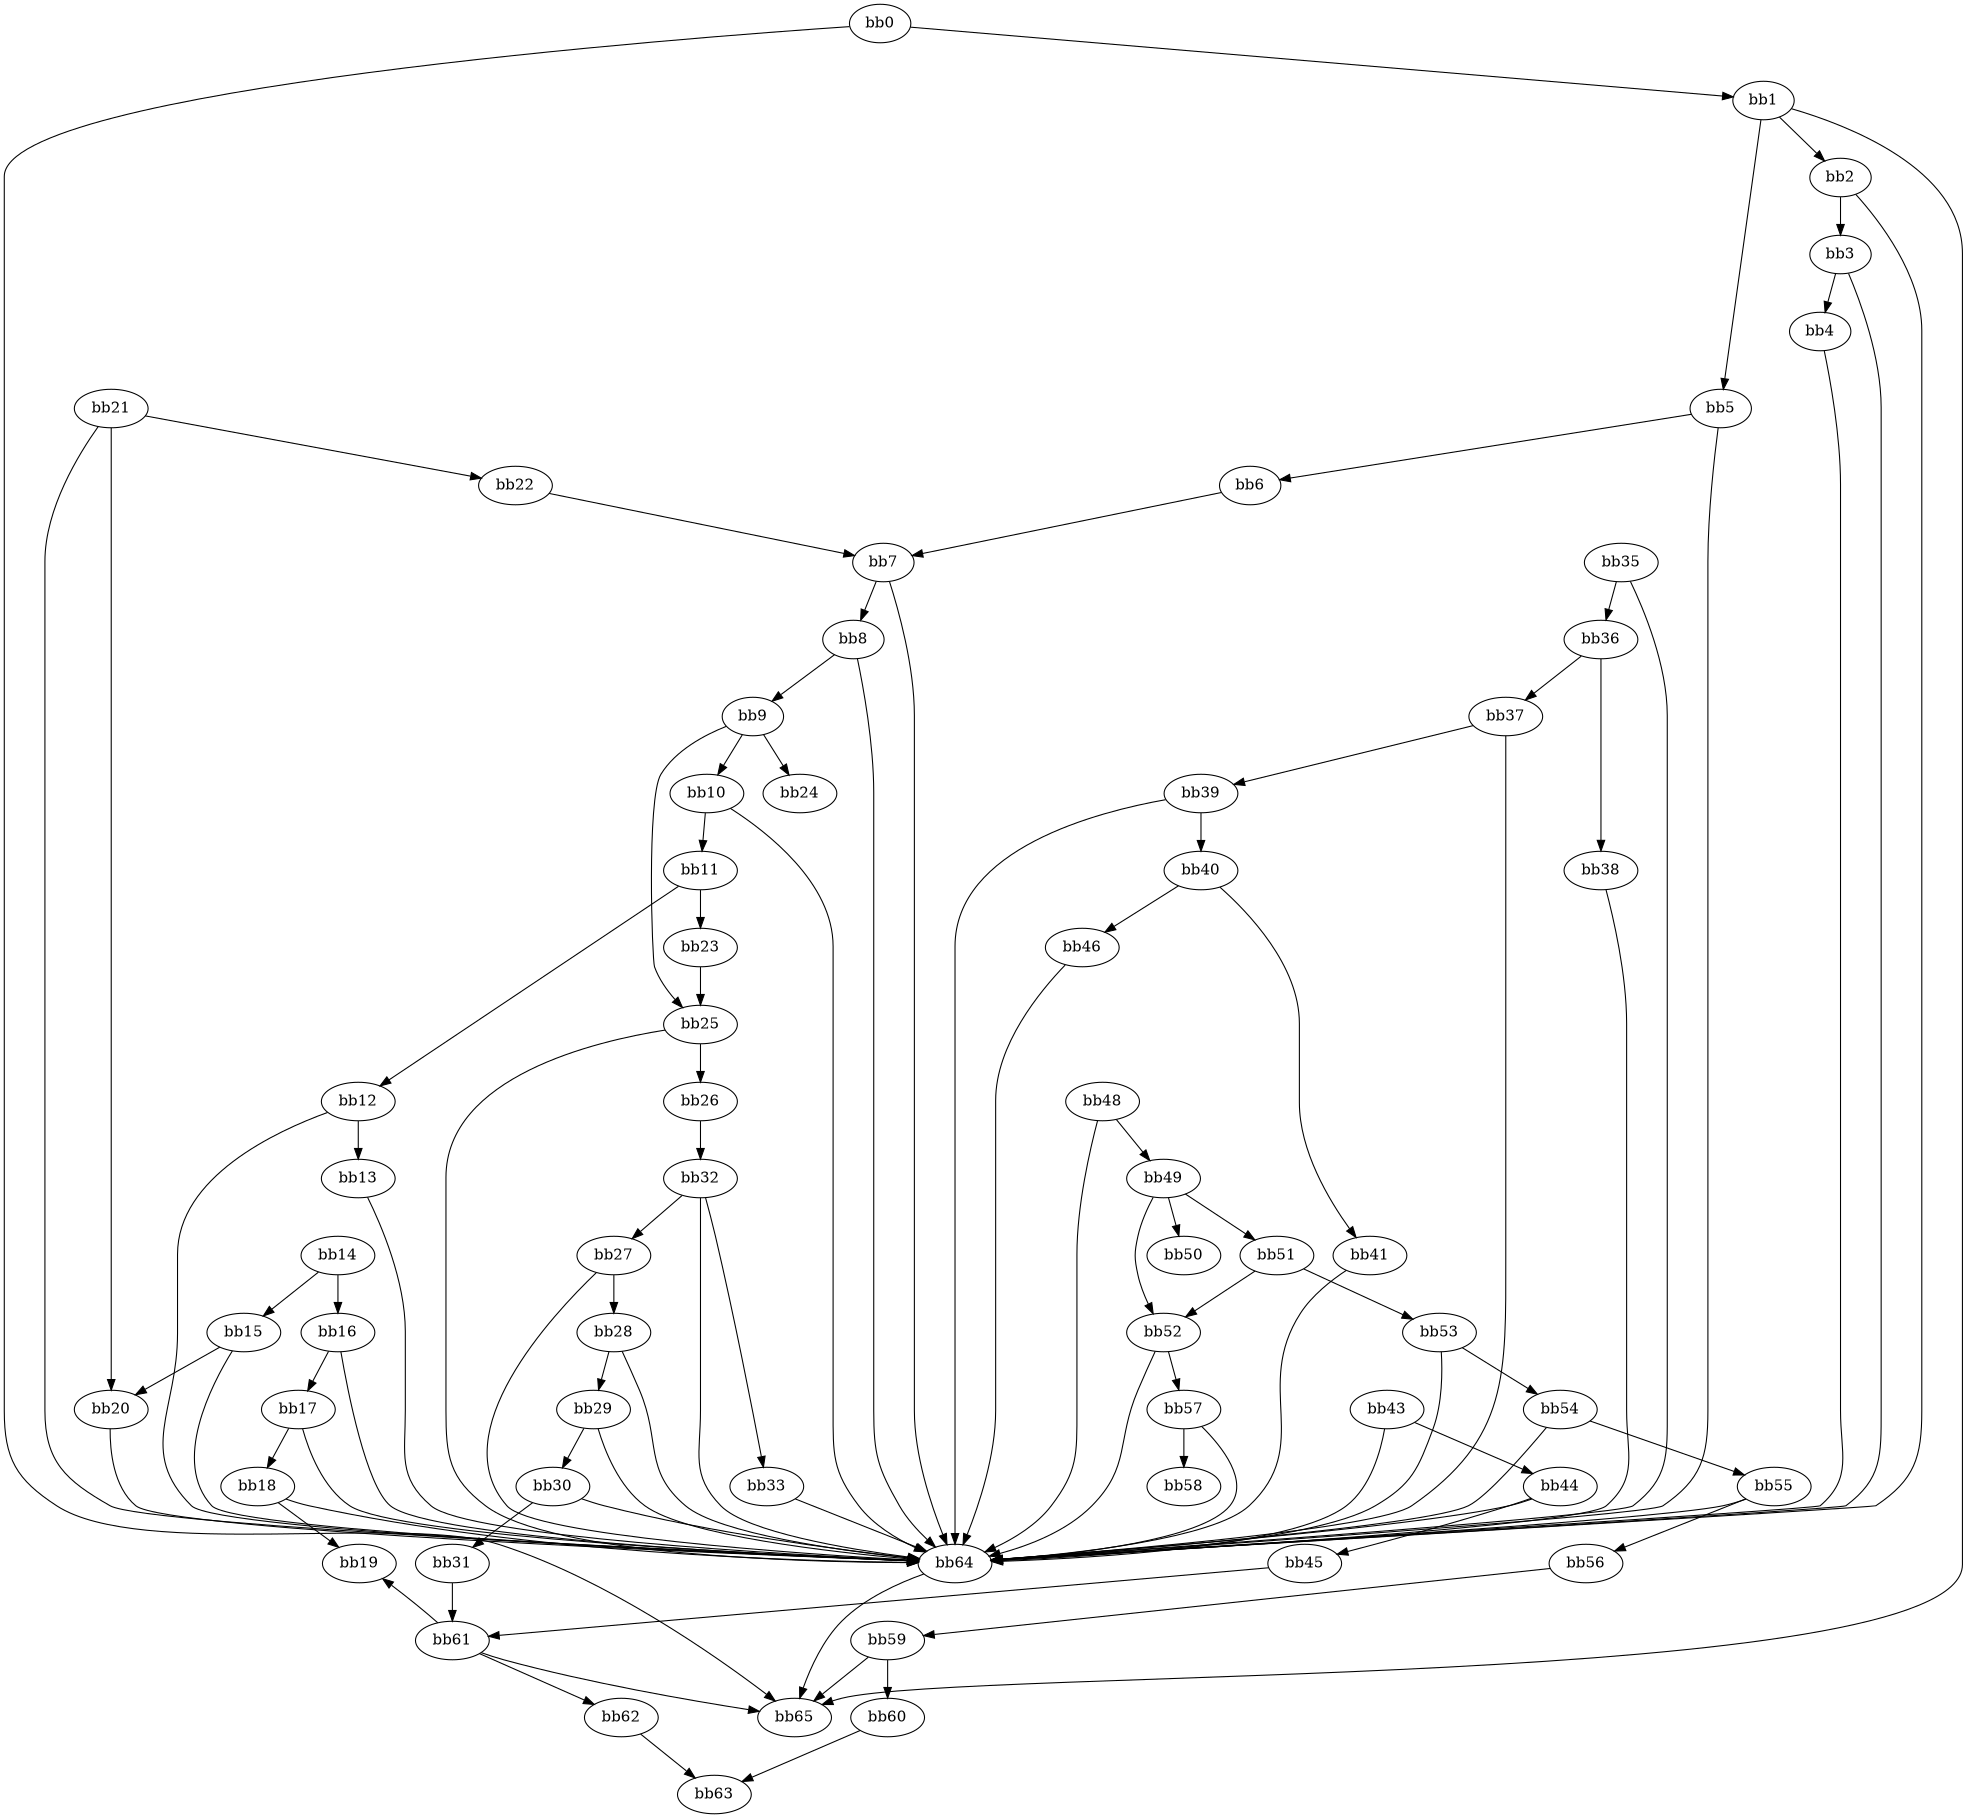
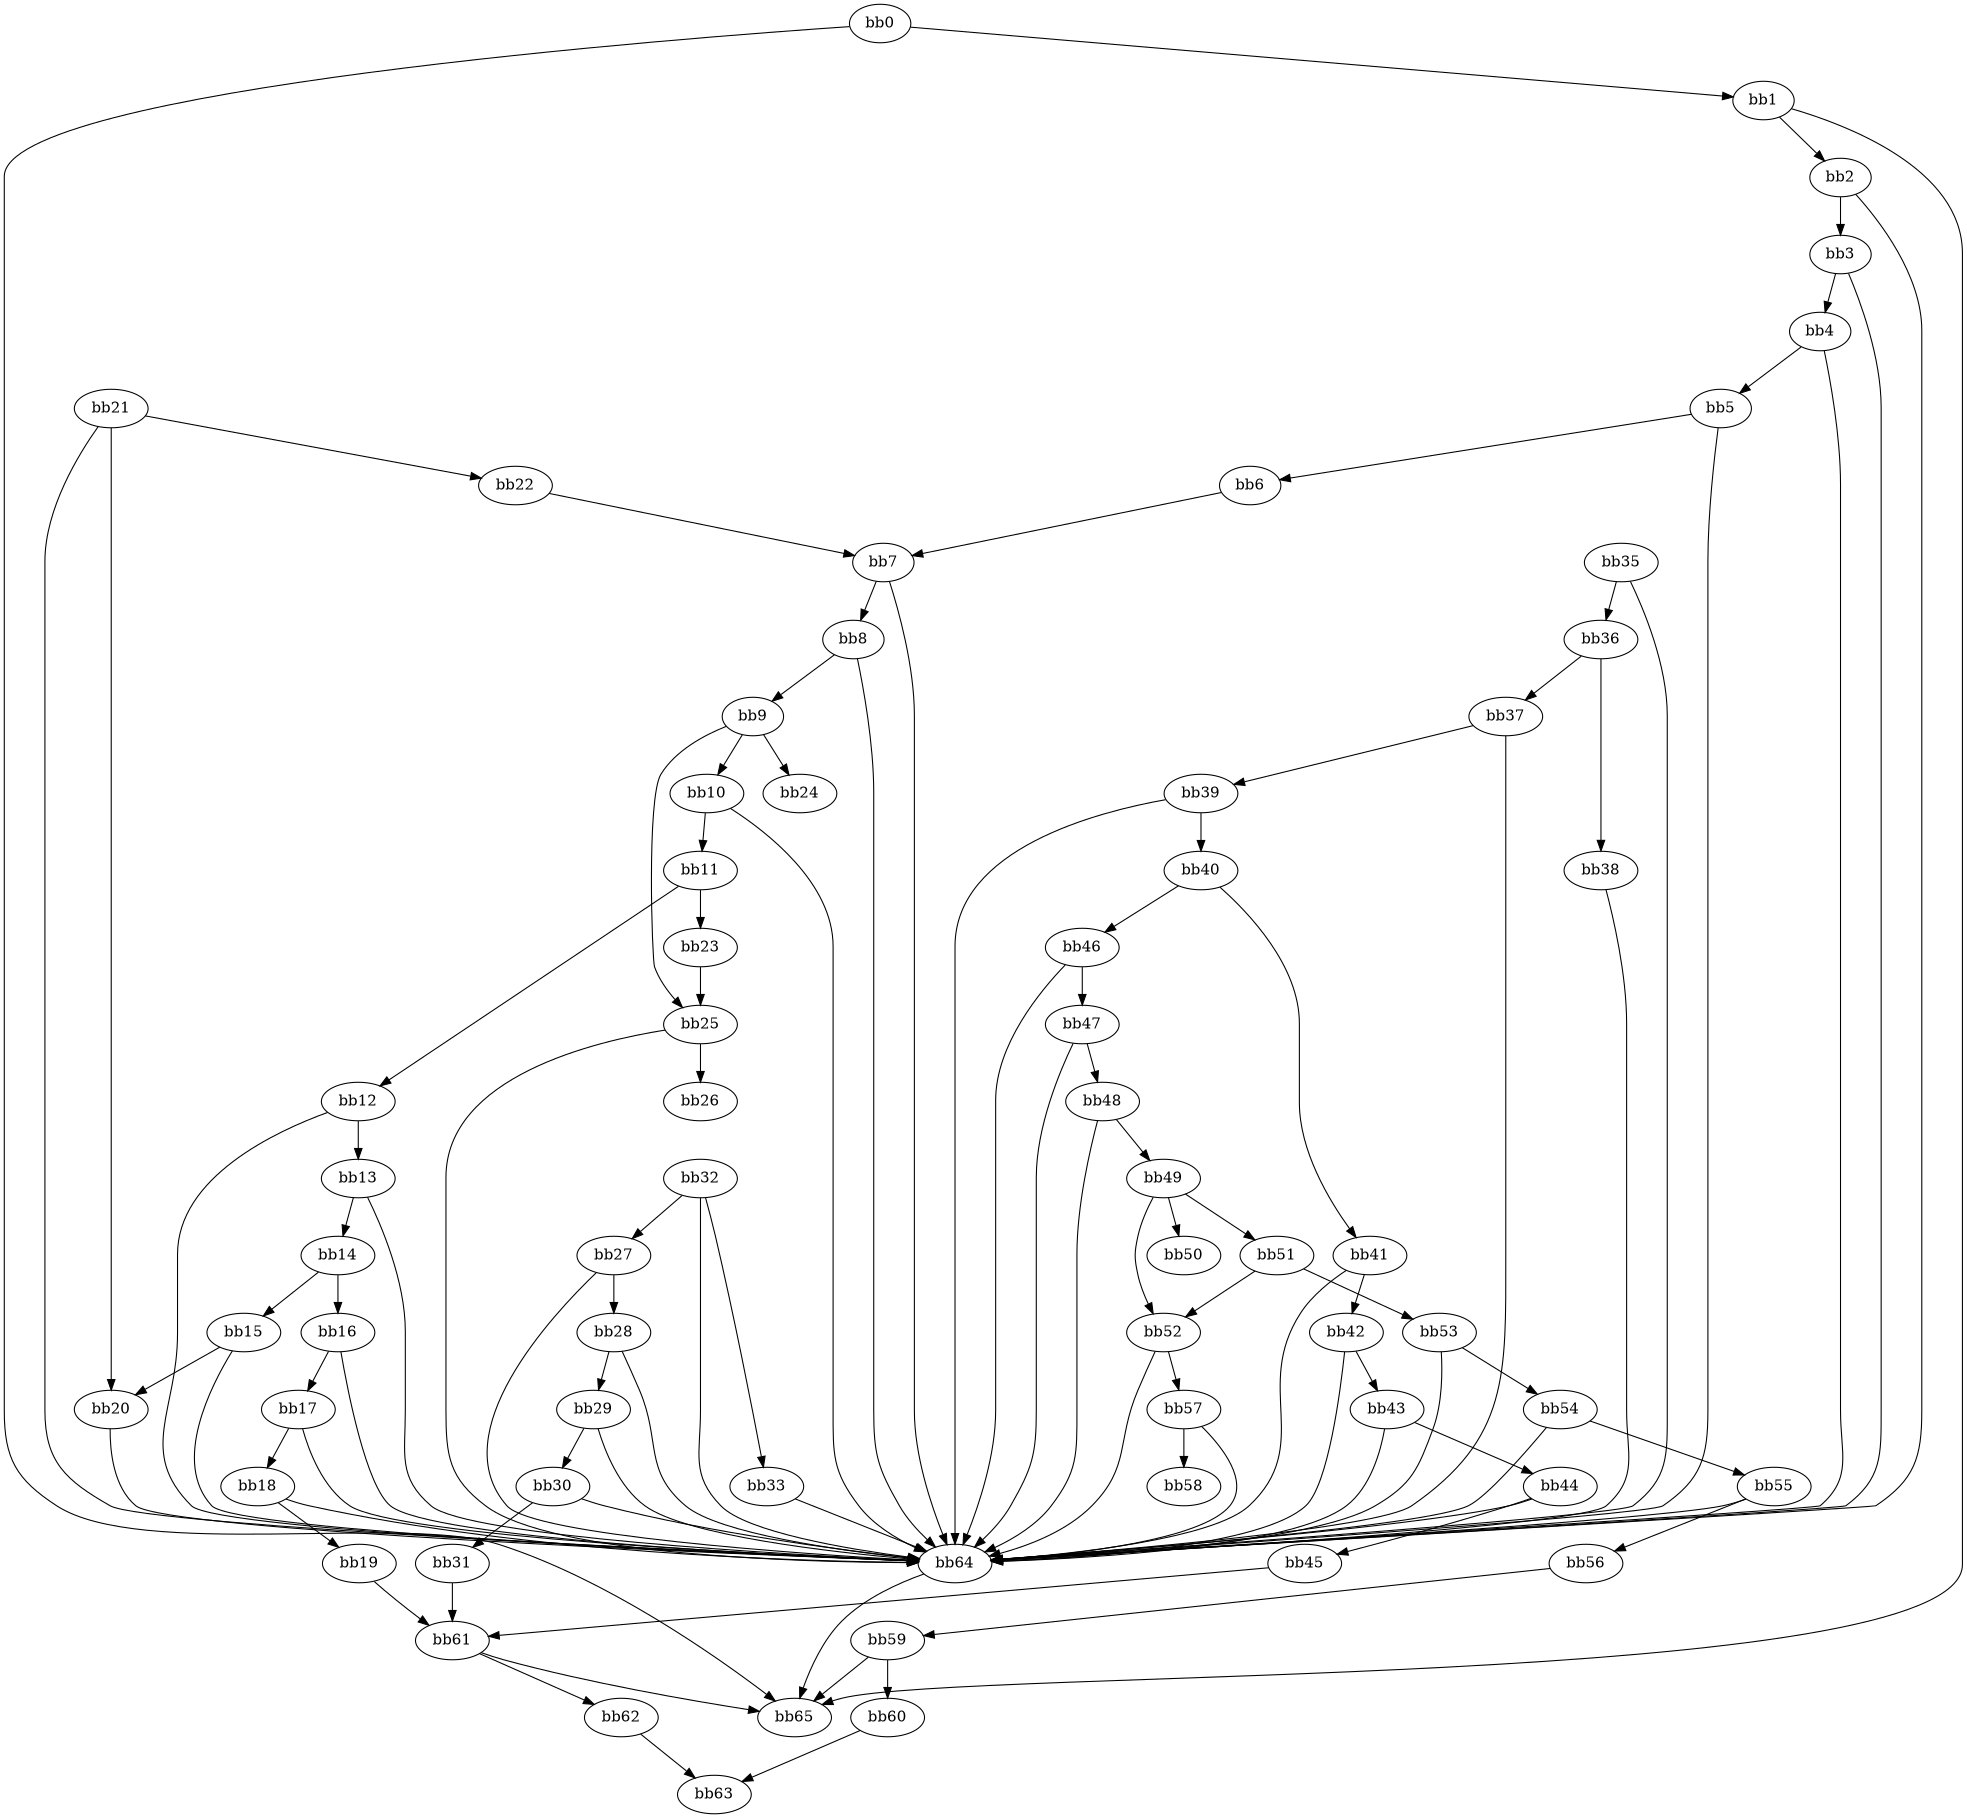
edge "bb1" -> "bb5": now "bb4" -> "bb5"
node "bb47": added
edge "bb26" -> "bb32": removed
edge "bb13" -> "bb14": added
node "bb42": added
edge "bb61" -> "bb19": reversed
